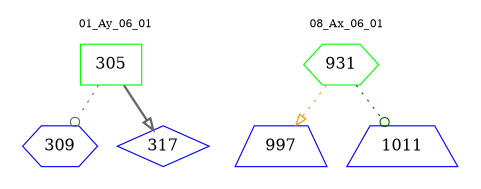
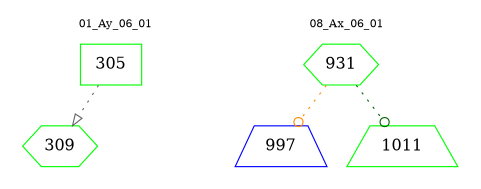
edge "305" -> "309": arrowhead odot -> onormal
edge "931" -> "997": arrowhead onormal -> odot
node "309": color blue -> green
node "317": removed
node "1011": color blue -> green
